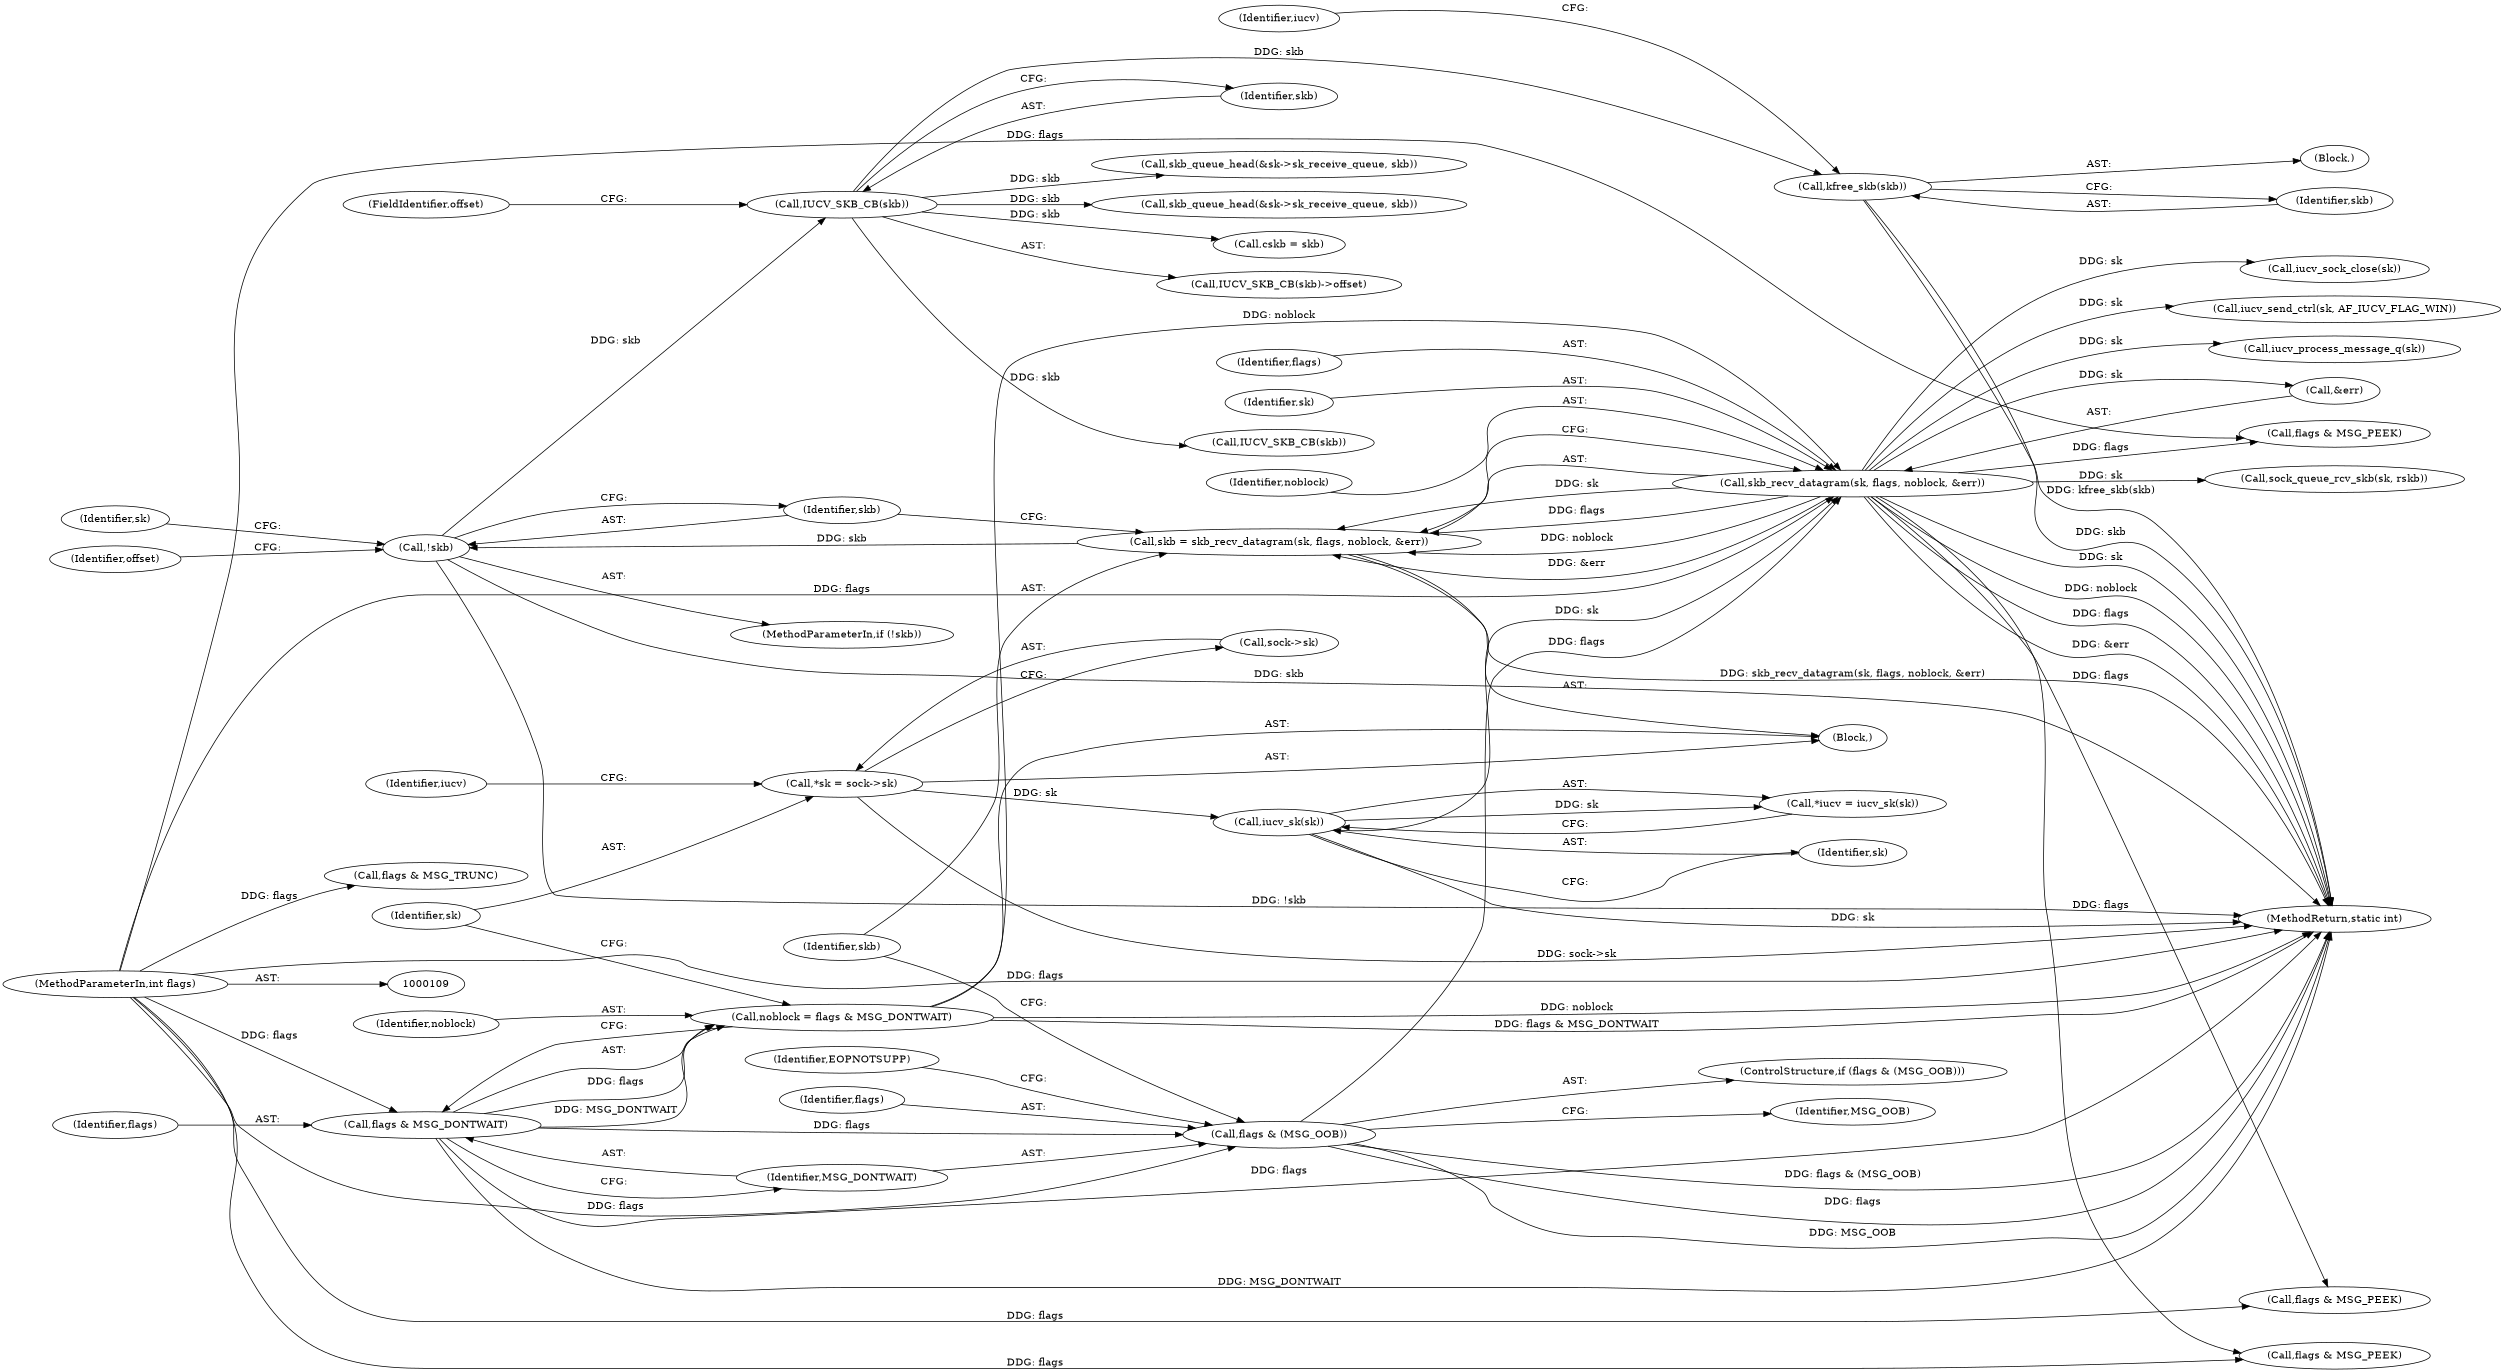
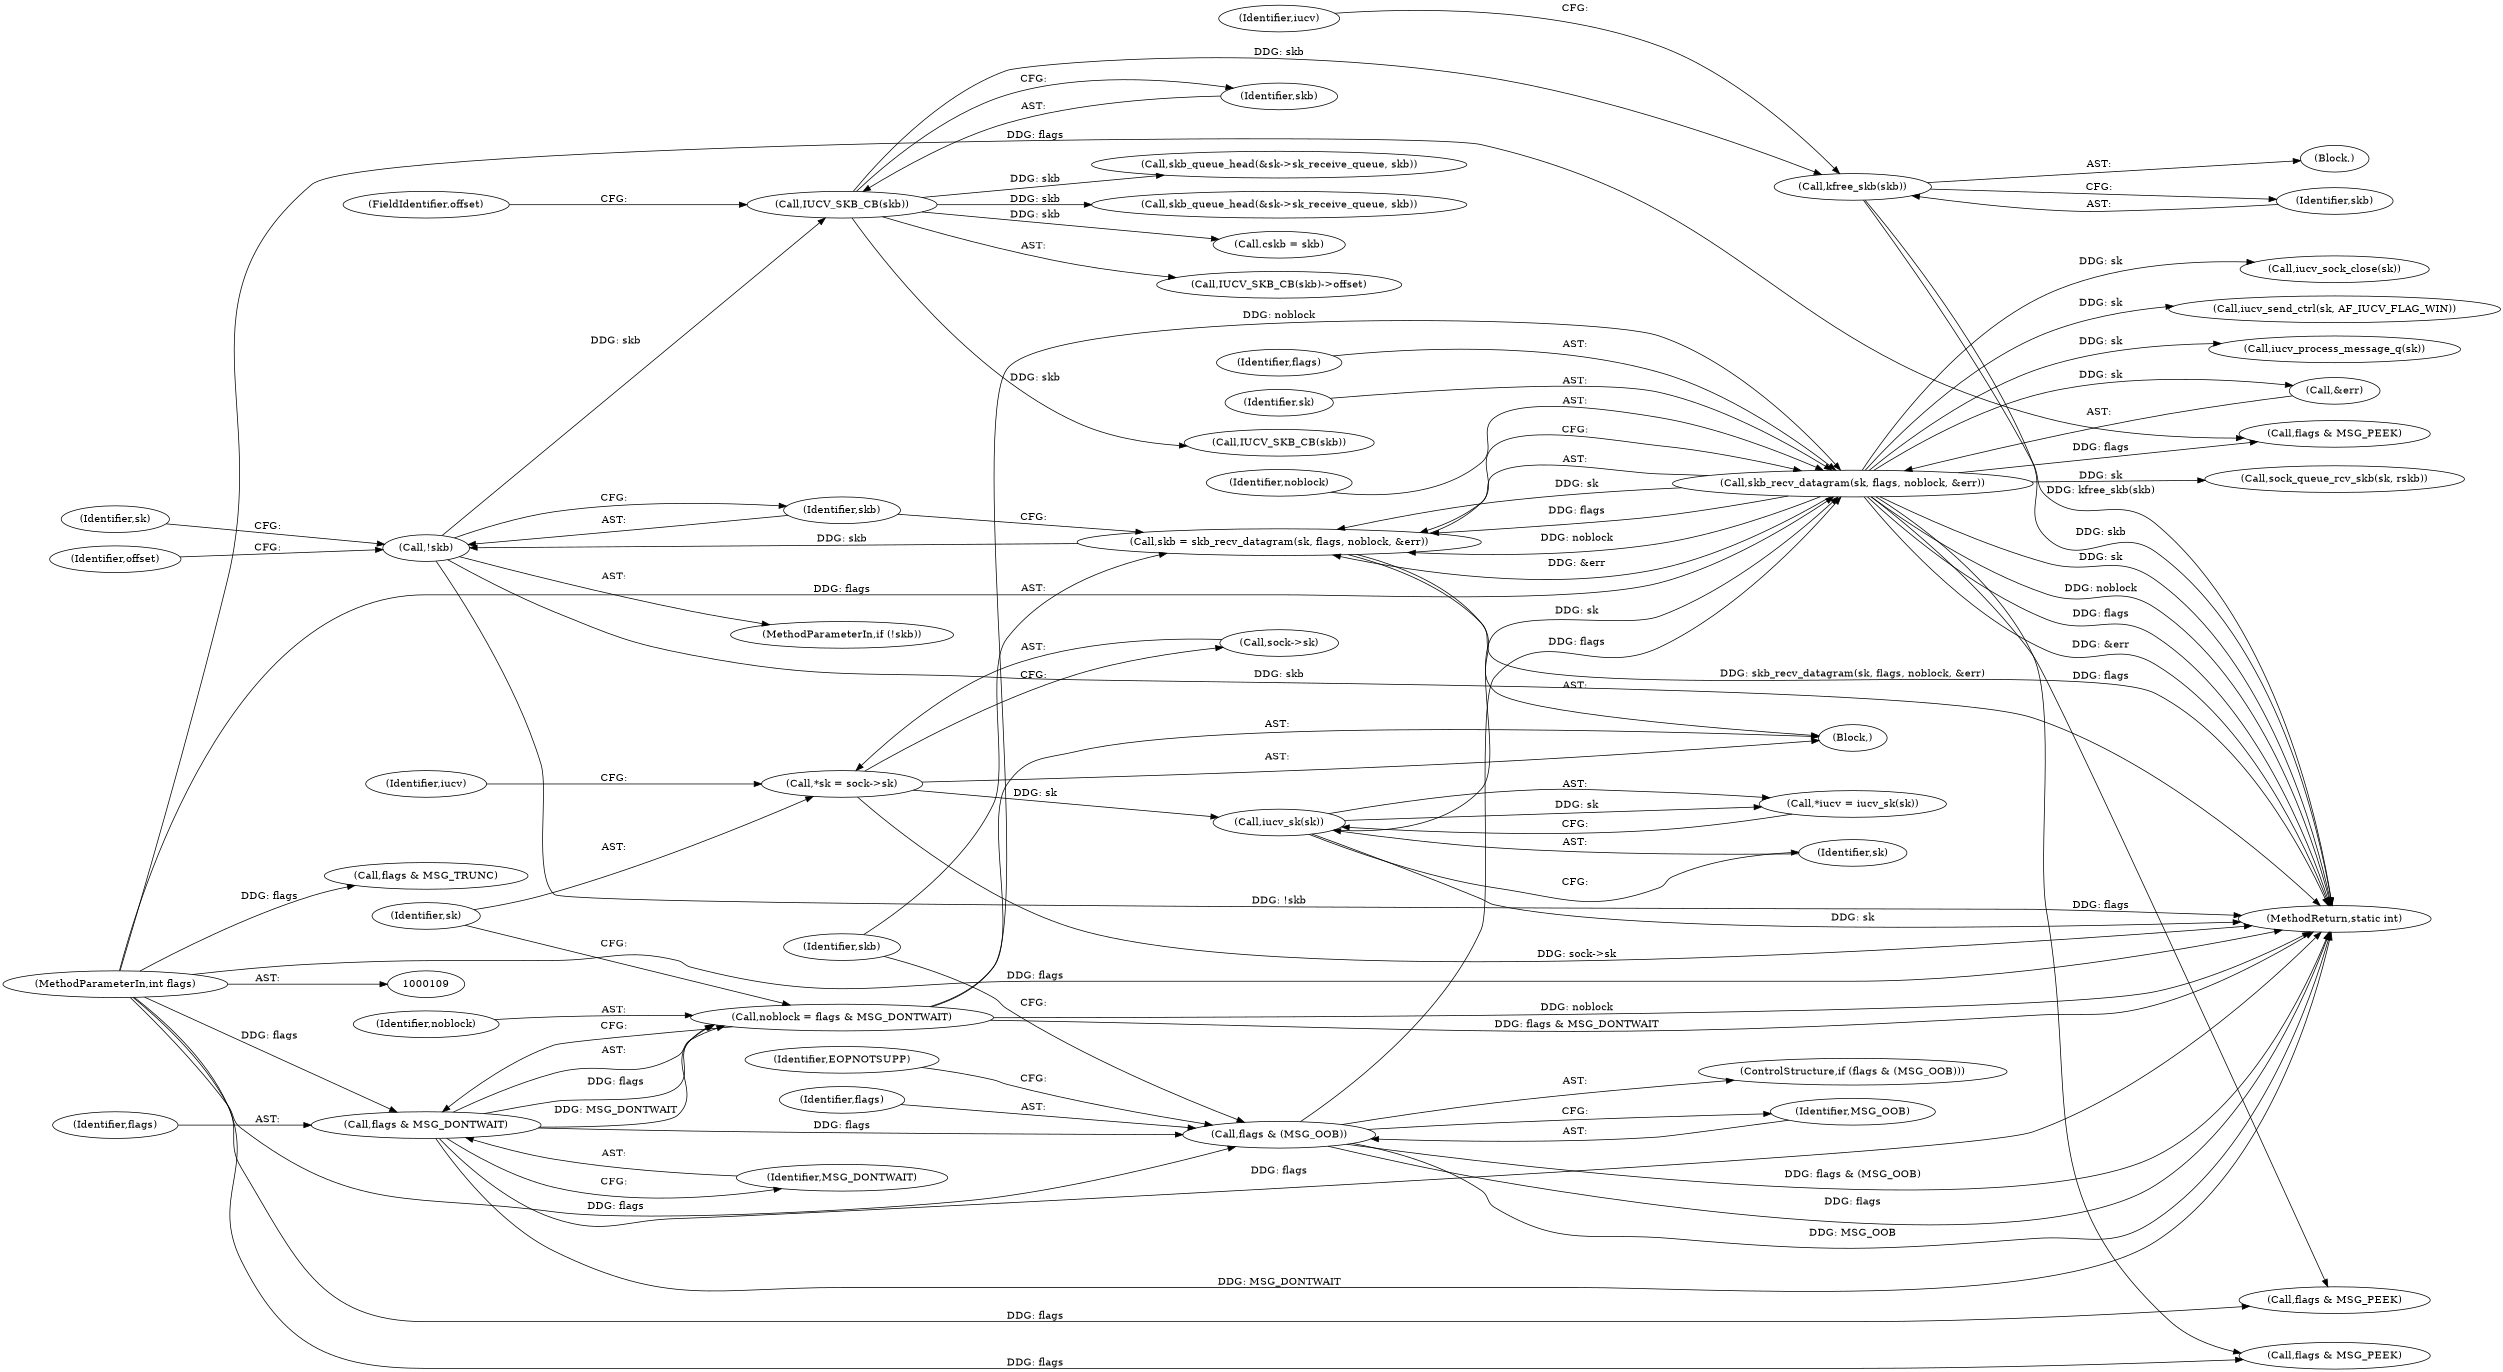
edge "(Identifier,MSG_DONTWAIT)" -> "(Call,flags & (MSG_OOB))": now "(Identifier,MSG_OOB)" -> "(Call,flags & (MSG_OOB))"
